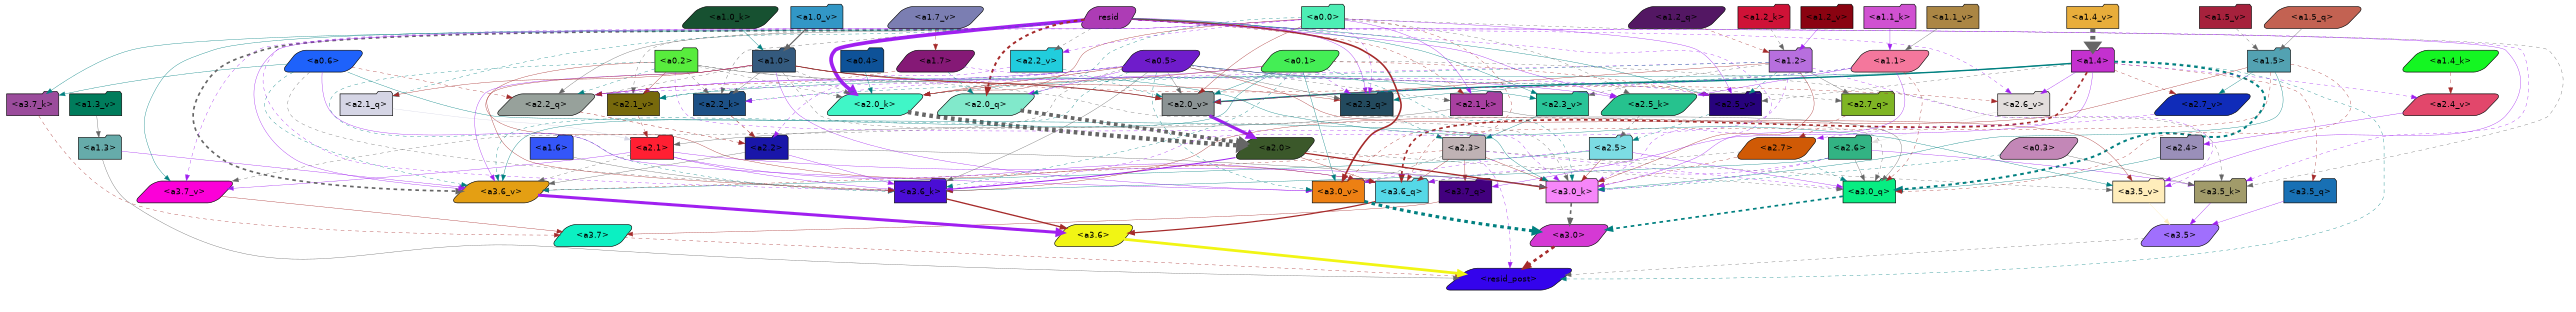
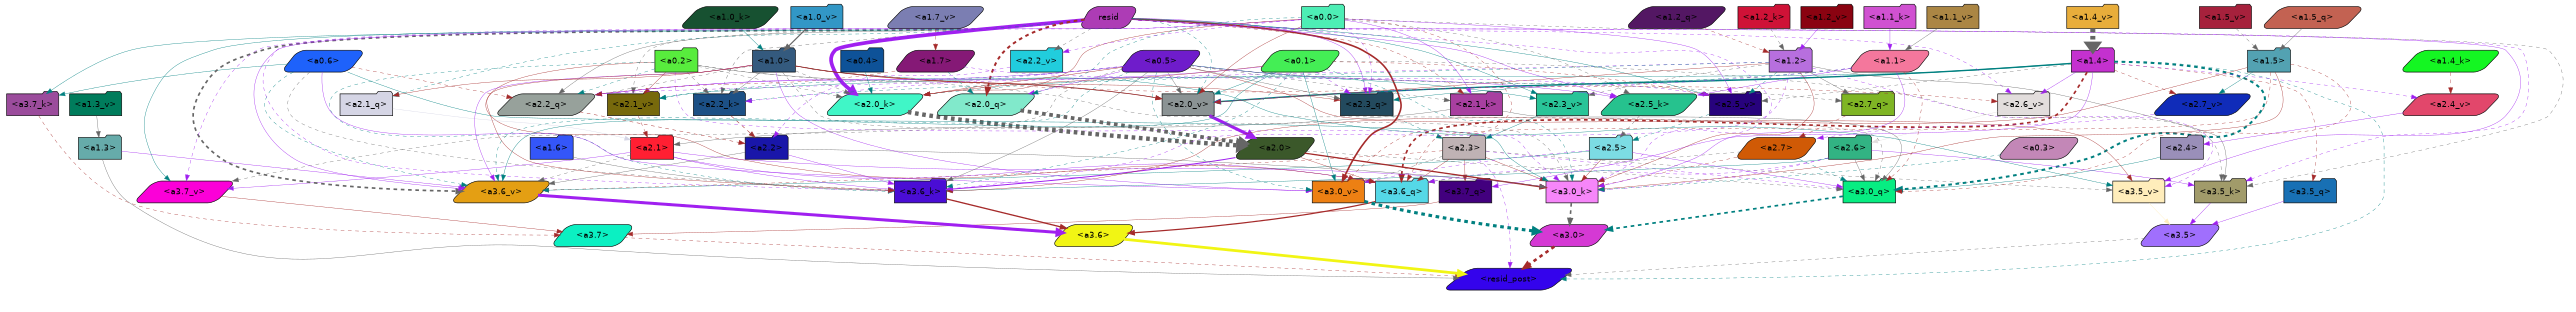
edge "<a2.2_v>" -> "<a2.0_v>": now "resid" -> "<a2.0_v>"
edge "<a1.5>" -> "<a3.0_k>": color teal -> brown
edge "<a0.3>" -> "<a3.5_k>": now "<a1.2>" -> "<a3.5_k>"
